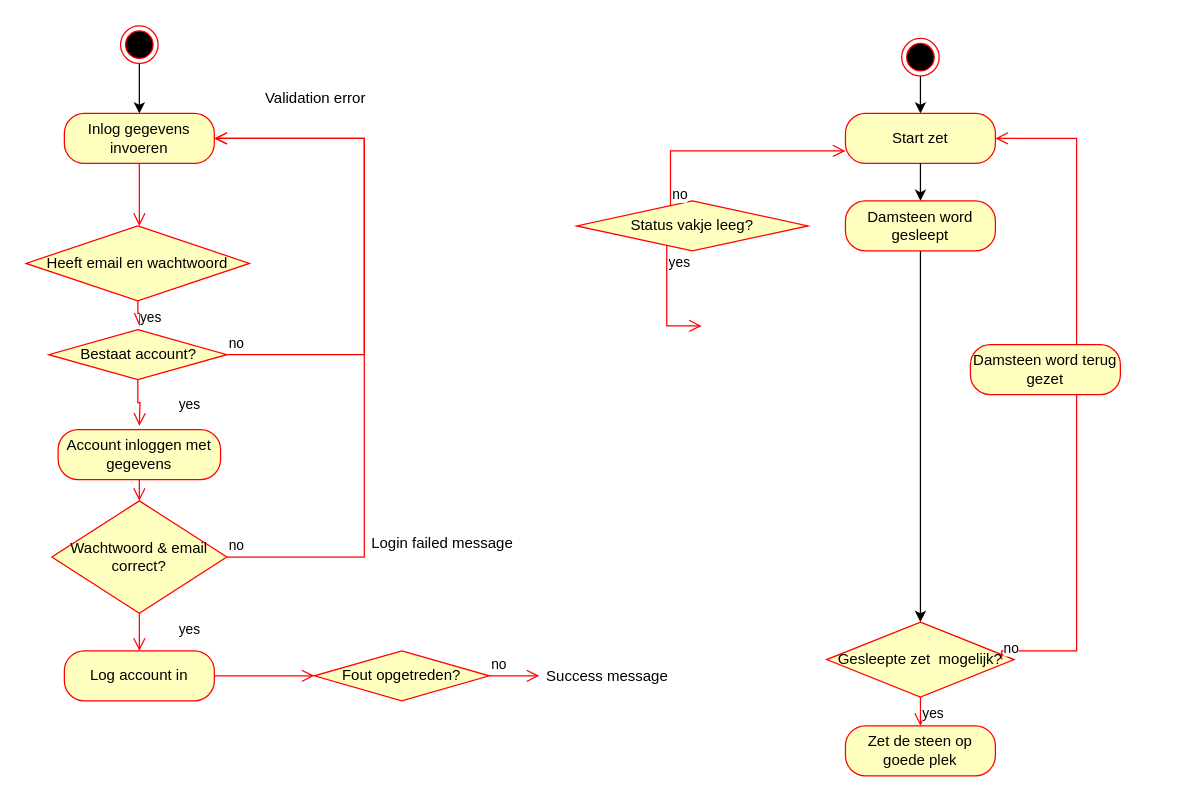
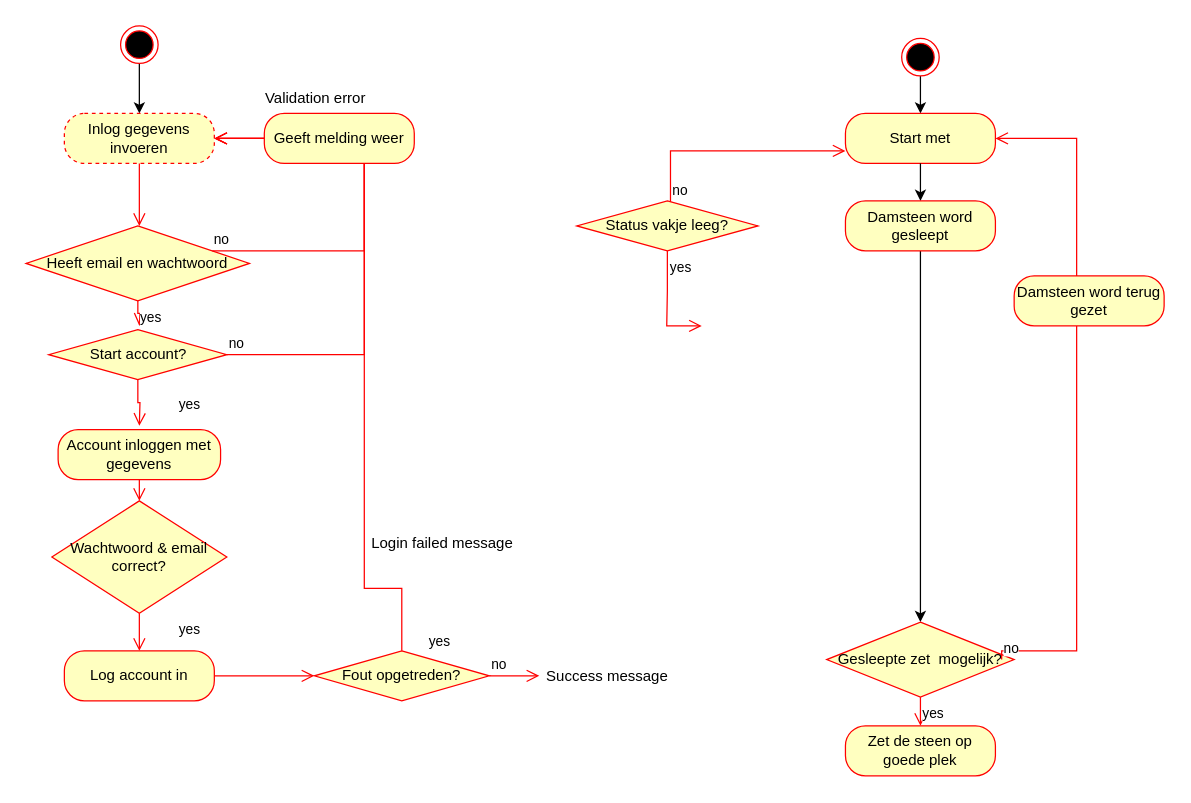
node "Inlog gegevens invoeren": style solid -> dashed
node "Geeft melding weer": added
node "Start zet": label "Start zet" -> "Start met"
node "Status vakje leeg?": size 231x50 -> 181x50
edge "Heeft email en wachtwoord" -> "Inlog gegevens invoeren": added, label "no"
node "Bestaat account?": label "Bestaat account?" -> "Start account?"
node "Damsteen word terug gezet": moved (1046, 369) -> (1089, 301)
edge "Wachtwoord & email correct?" -> "Inlog gegevens invoeren": removed, label "no"
edge "Fout opgetreden?" -> "Inlog gegevens invoeren": added, label "yes"
